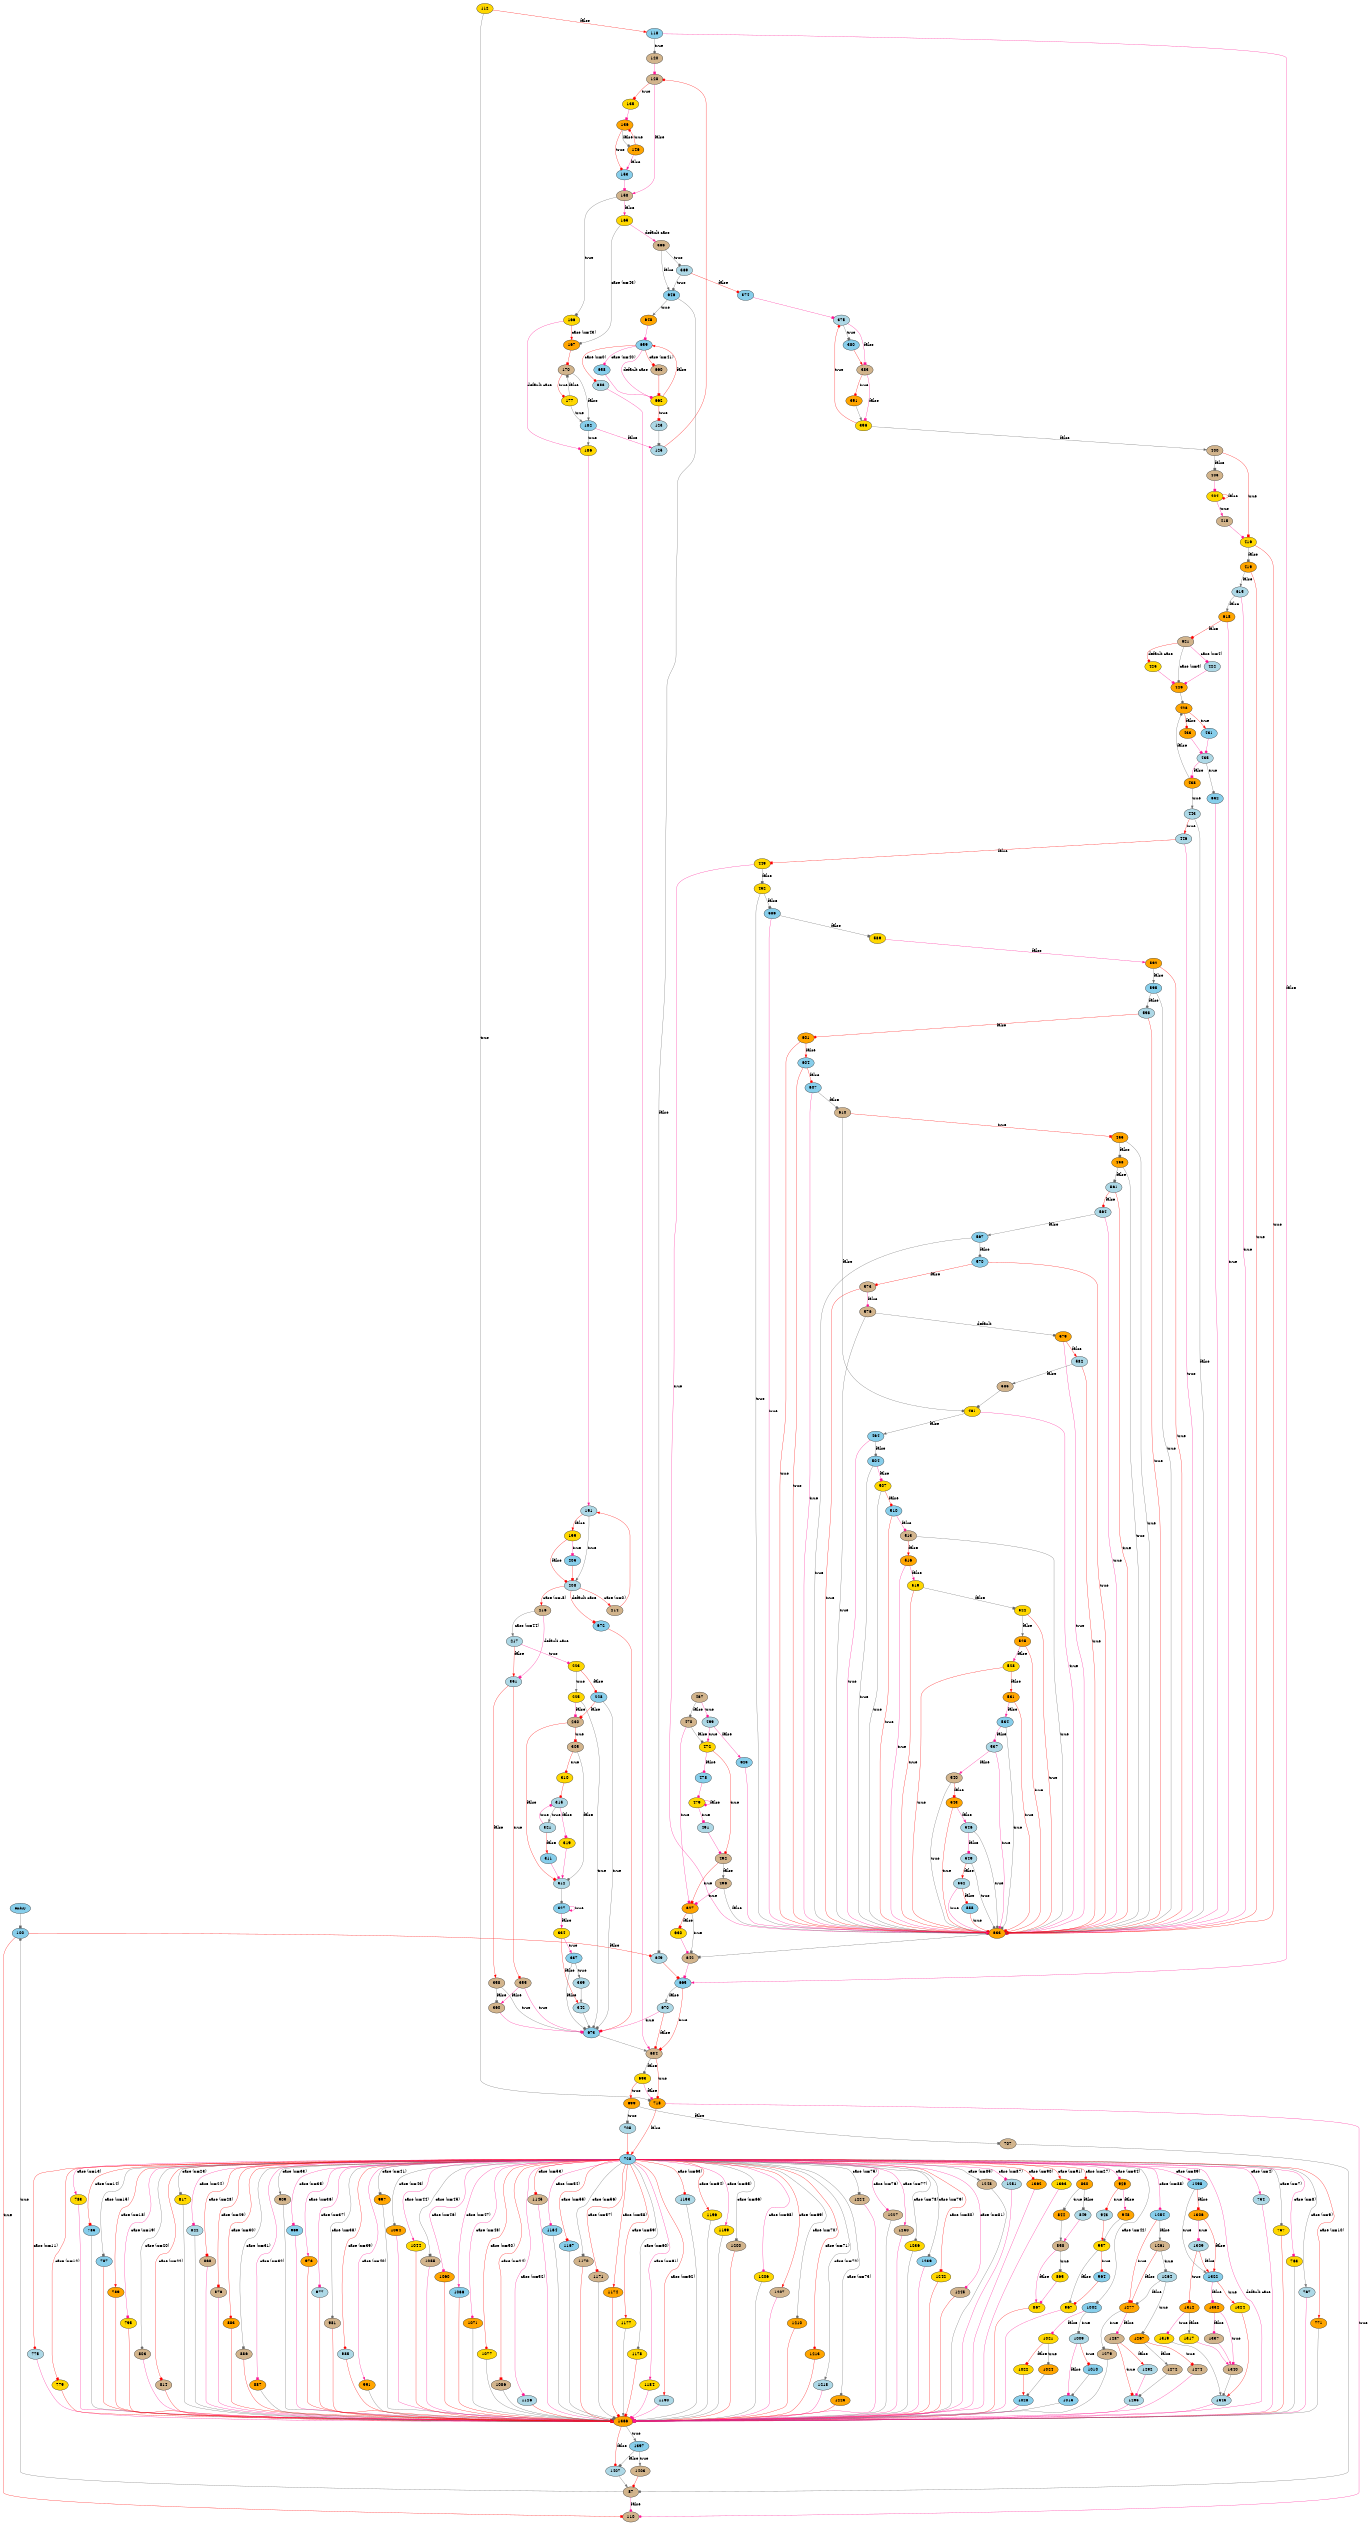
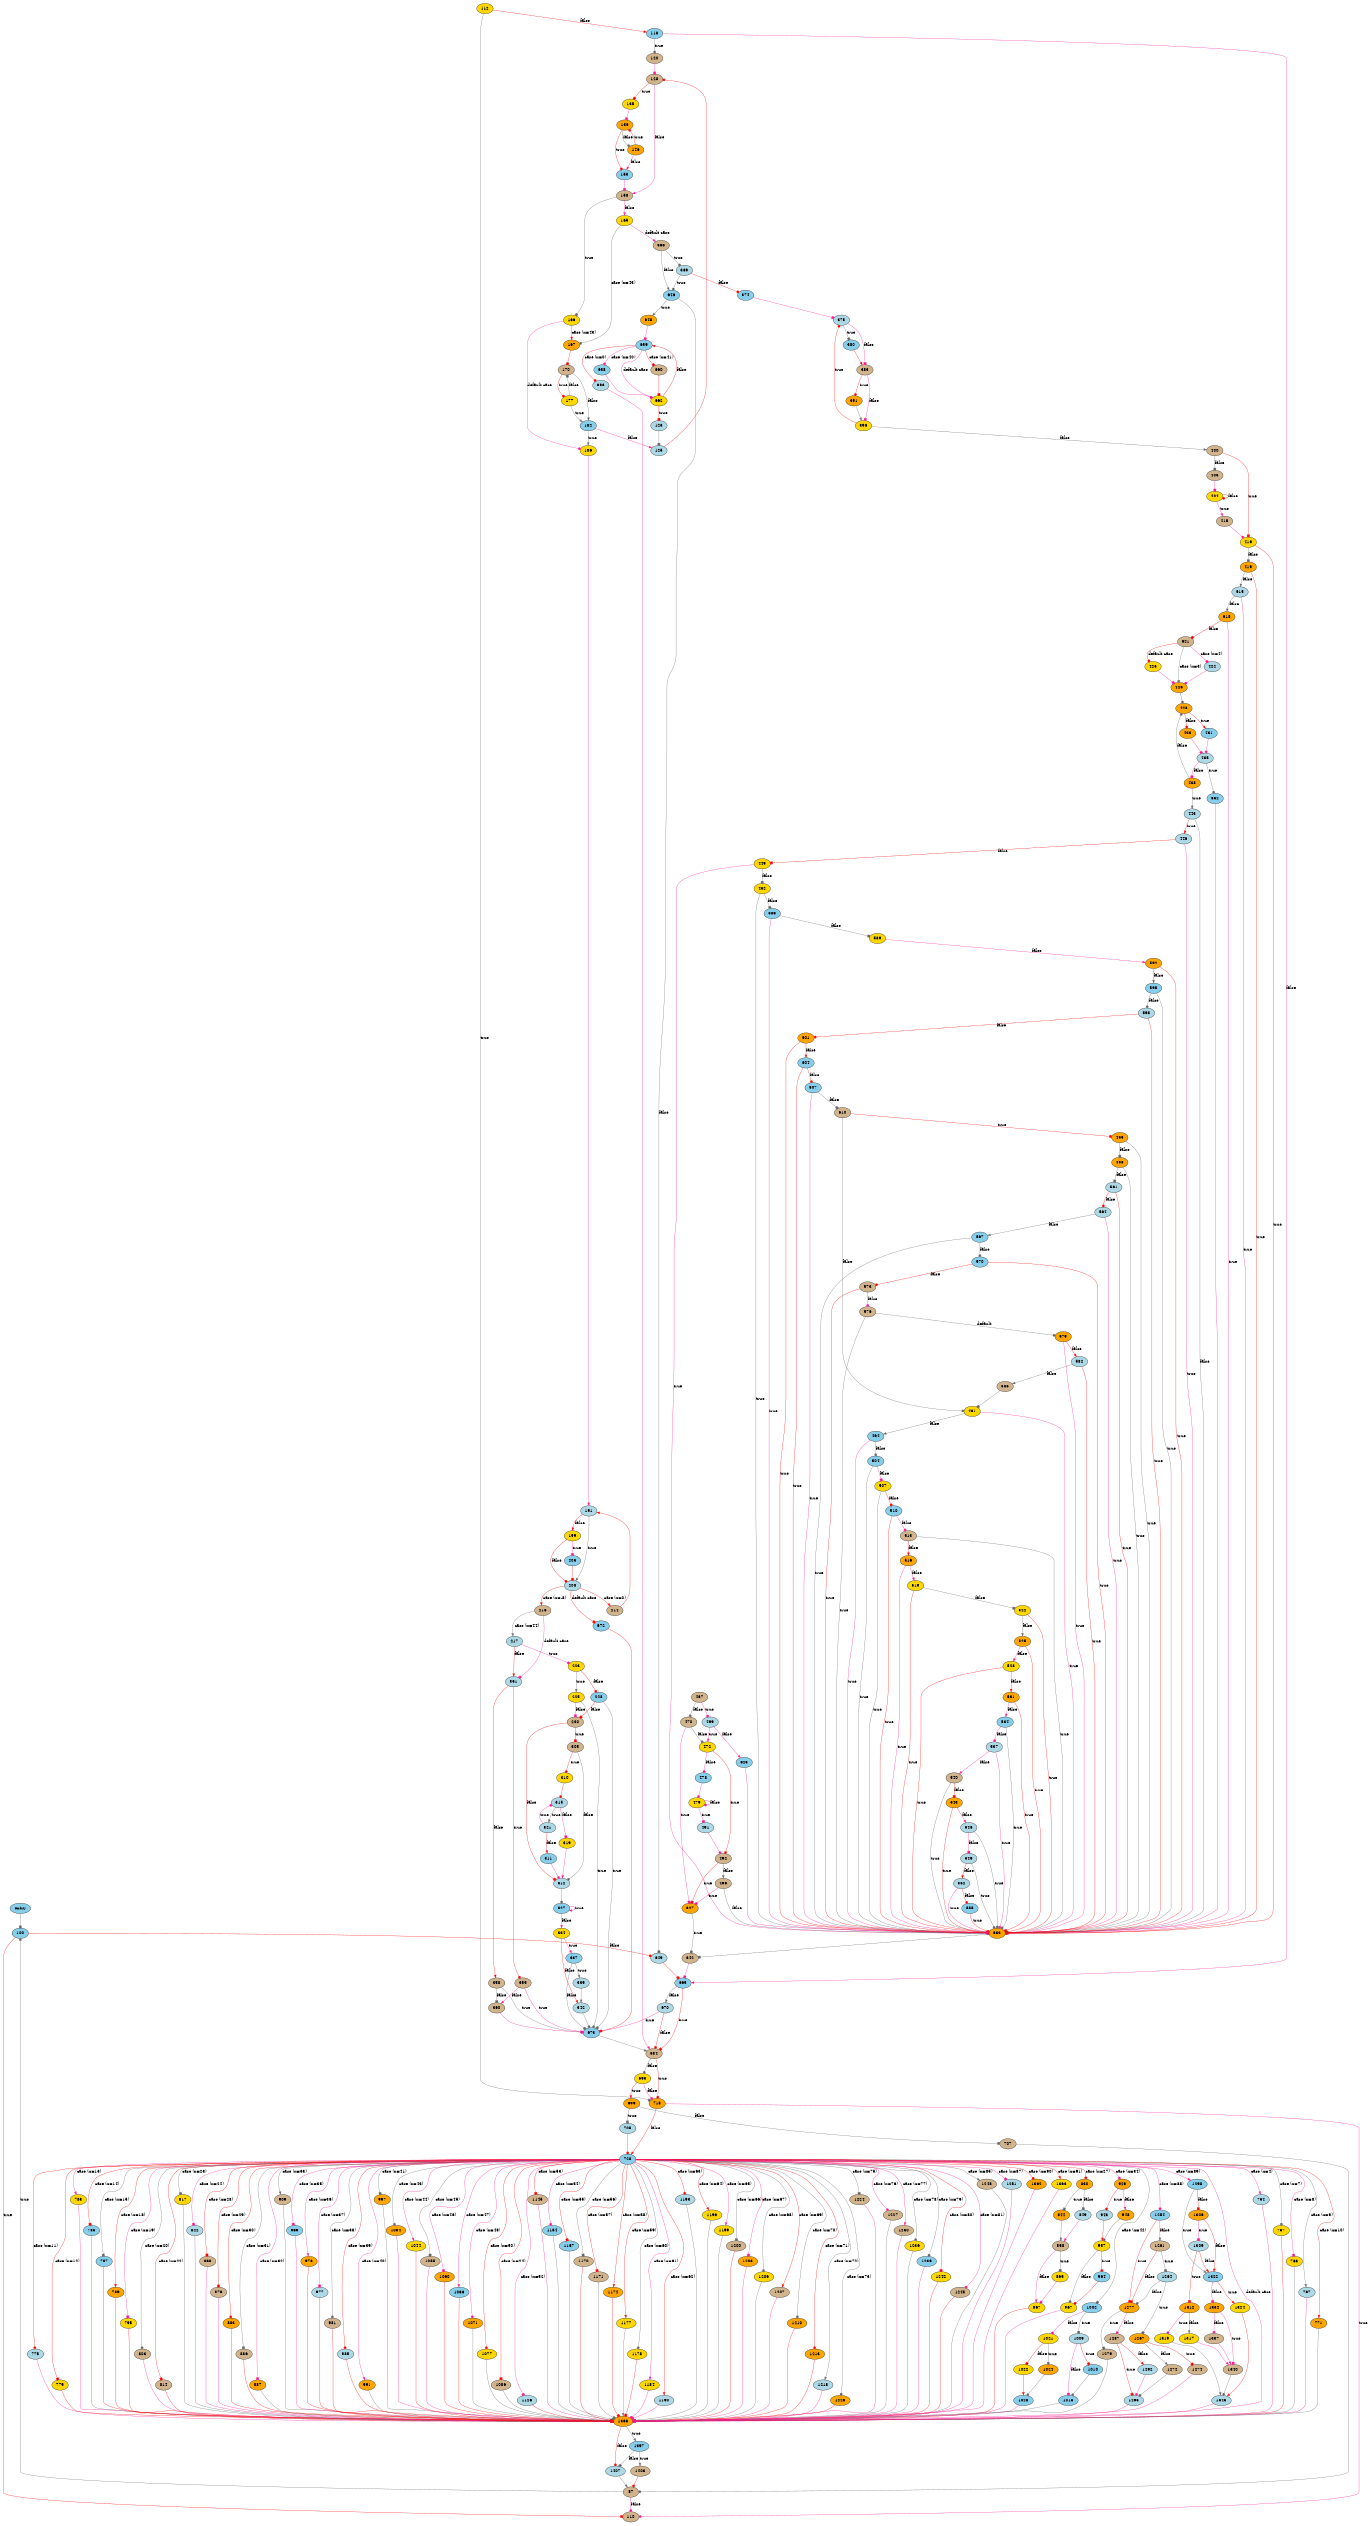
node "630": removed
edge "728" -> "1206": color deeppink -> gray40
node "1203": added
